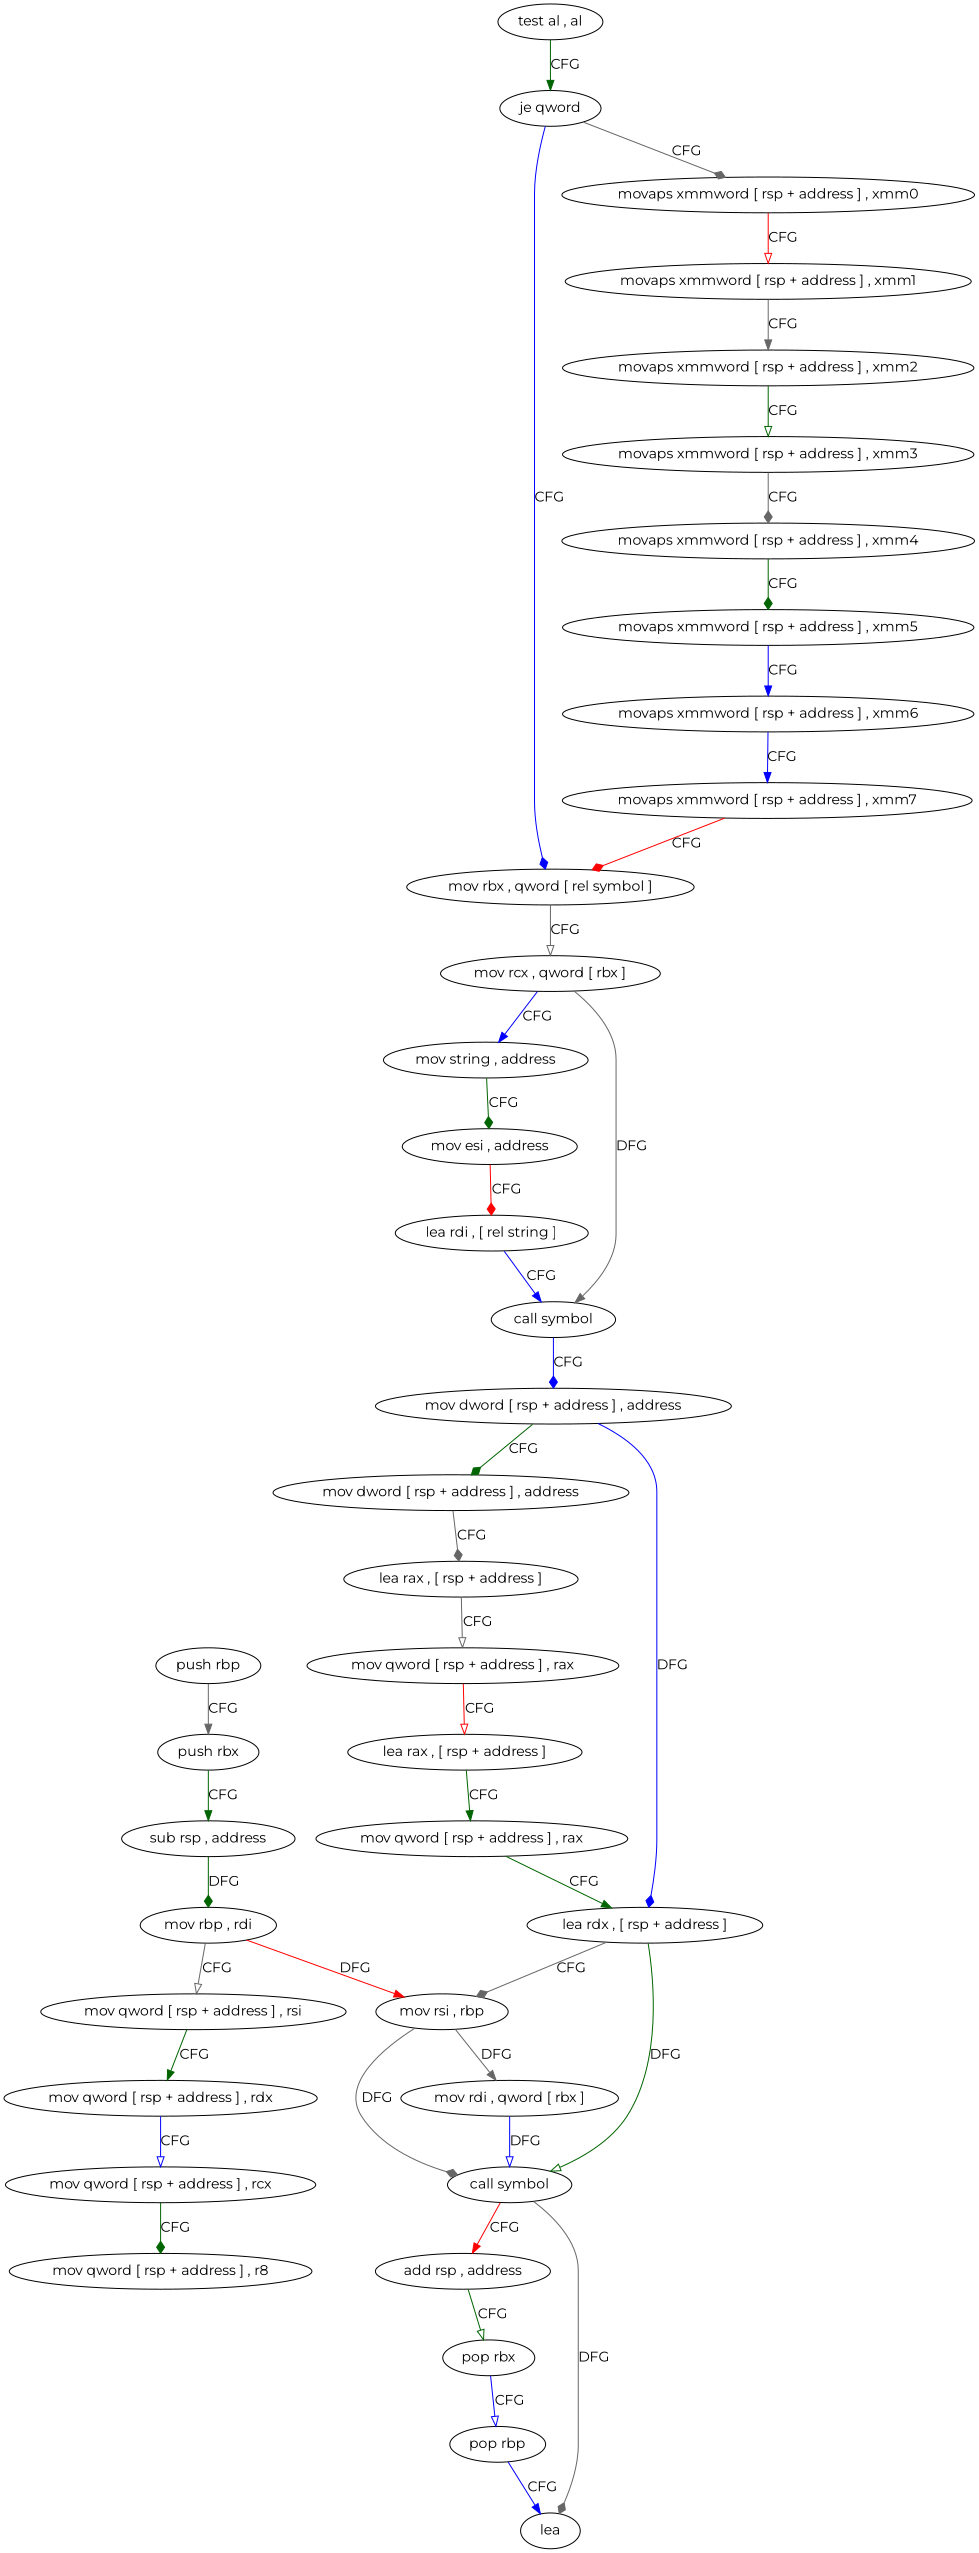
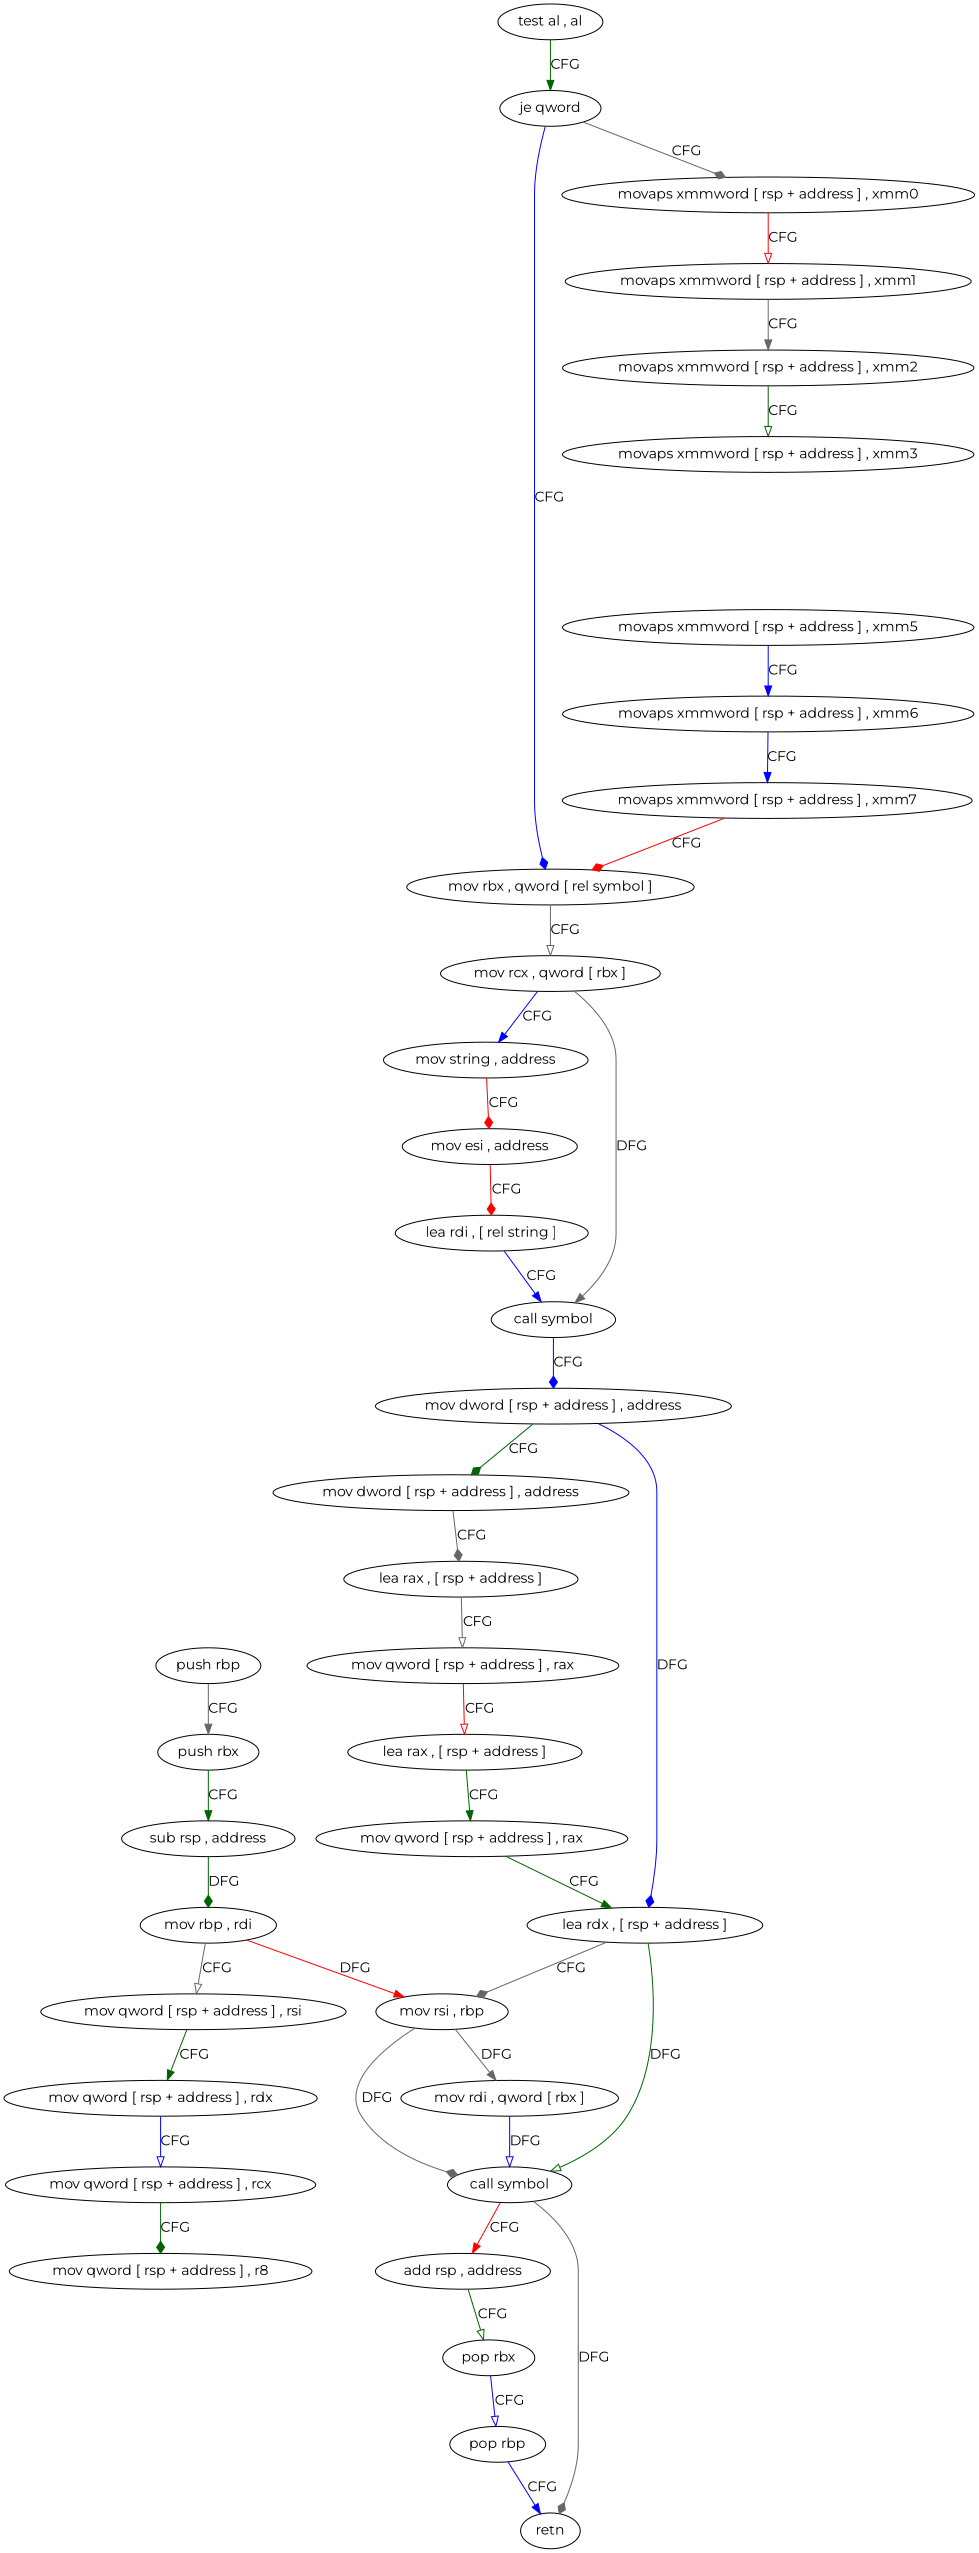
node "movaps xmmword [ rsp + address ] , xmm4": removed
edge "mov string , address" -> "mov esi , address": color darkgreen -> red
node "lea": label "lea" -> "retn"
